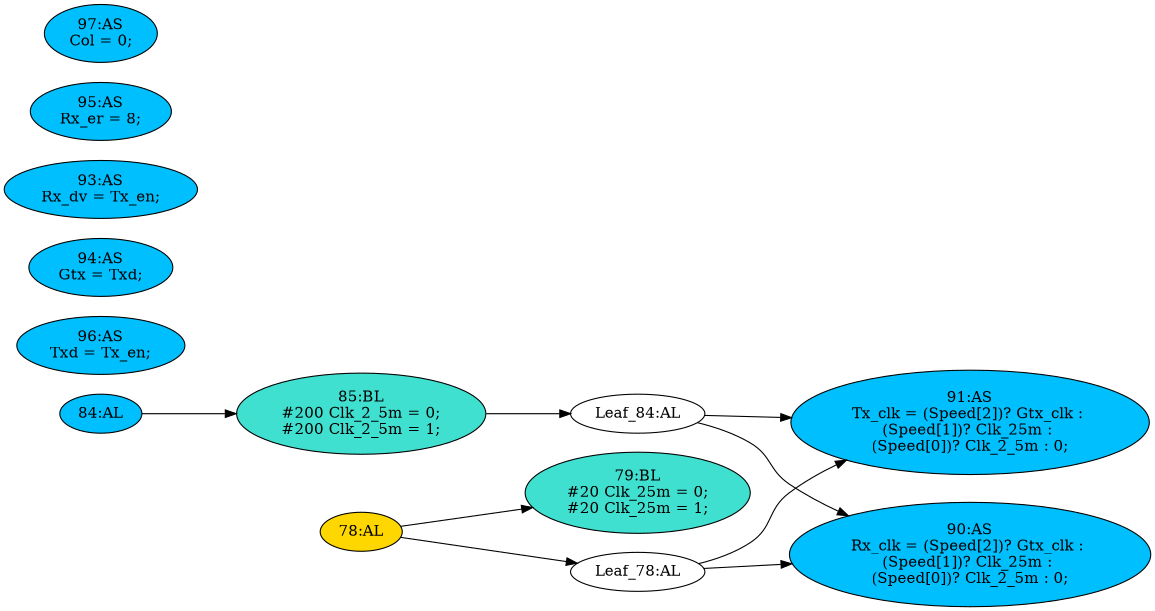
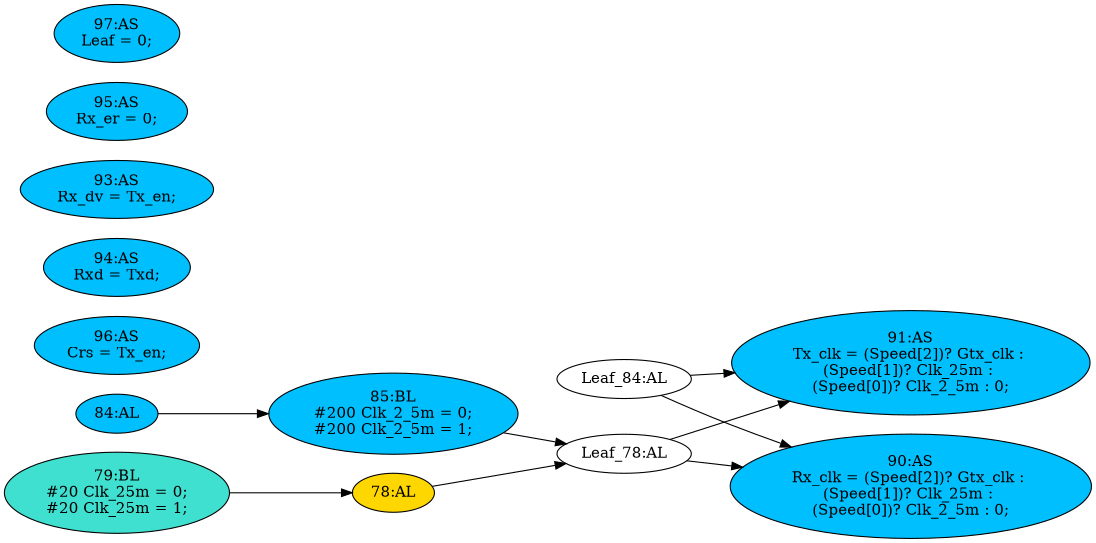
node "97:AS Col = 0;": label "97:AS Col = 0;" -> "97:AS Leaf = 0;"
node "95:AS Rx_er = 8;": label "95:AS Rx_er = 8;" -> "95:AS Rx_er = 0;"
node "94:AS Gtx = Txd;": label "94:AS Gtx = Txd;" -> "94:AS Rxd = Txd;"
node "96:AS Txd = Tx_en;": label "96:AS Txd = Tx_en;" -> "96:AS Crs = Tx_en;"
node "85:BL #200 Clk_2_5m = 0; #200 Clk_2_5m = 1;": fillcolor turquoise -> deepskyblue
edge "85:BL #200 Clk_2_5m = 0; #200 Clk_2_5m = 1;" -> "Leaf_84:AL": now "85:BL #200 Clk_2_5m = 0; #200 Clk_2_5m = 1;" -> "Leaf_78:AL"
edge "78:AL" -> "79:BL #20 Clk_25m = 0; #20 Clk_25m = 1;": reversed
